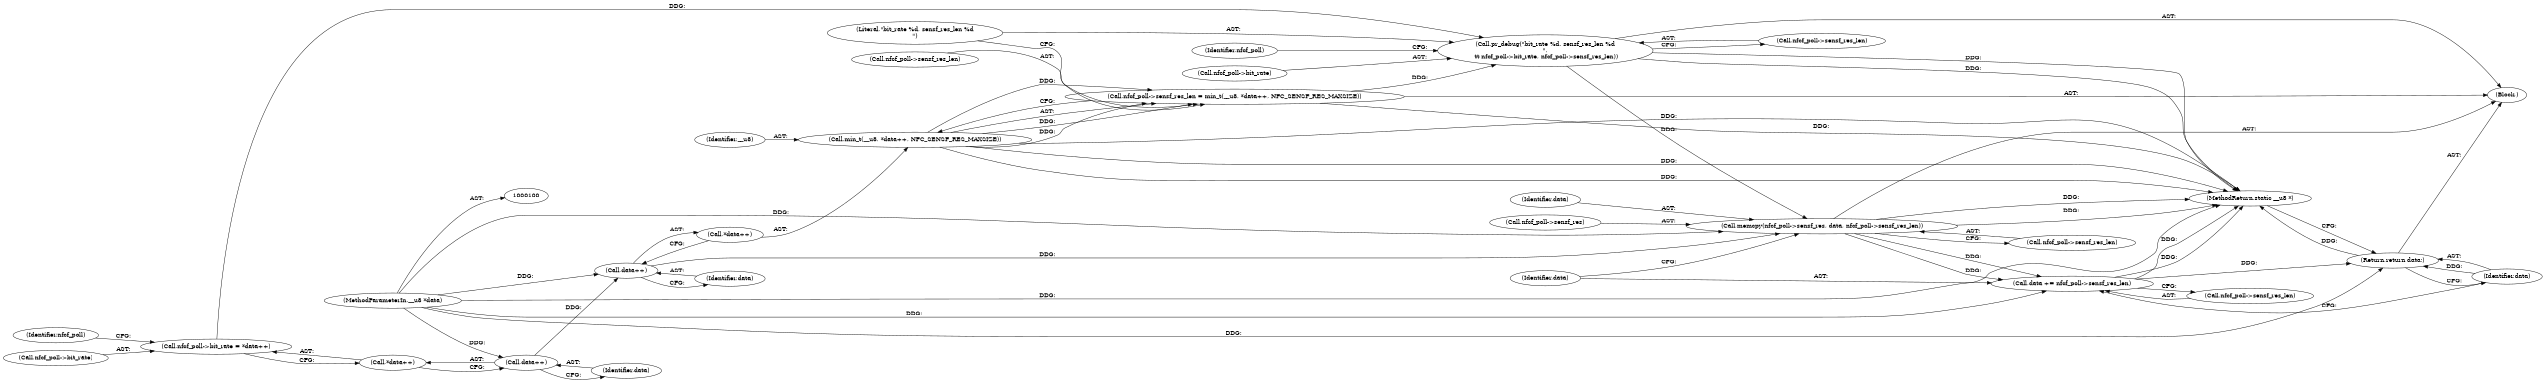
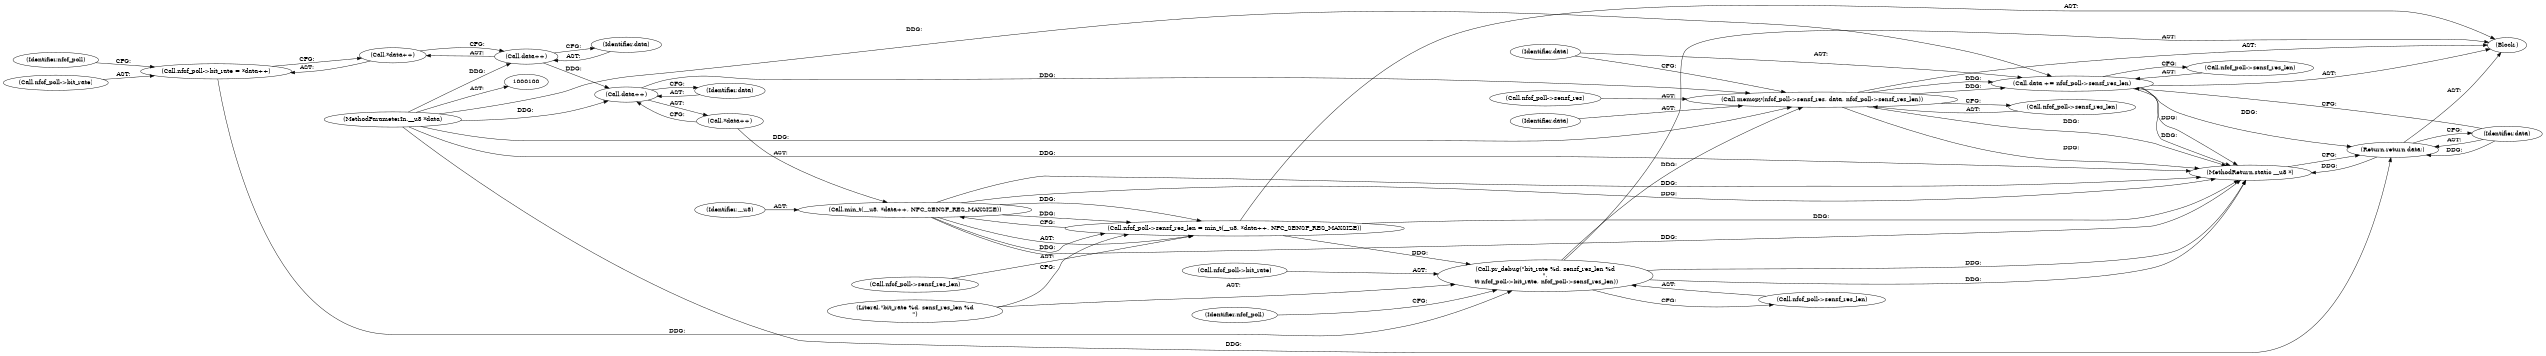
edge "(Call,data += nfcf_poll->sensf_res_len)" -> "(Block,)": added, label "AST:"
